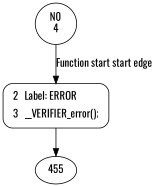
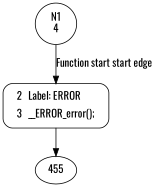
node "N0 4": label "N0 4" -> "N1 4"
node "2": text "__VERIFIER_error();" -> "__ERROR_error();"
